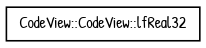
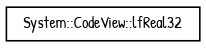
node "CodeView::CodeView::lfReal32": label "CodeView::CodeView::lfReal32" -> "System::CodeView::lfReal32"
